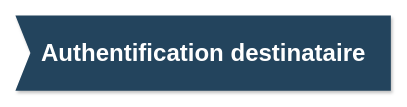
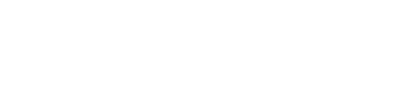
node "Authentification destinataire": removed
